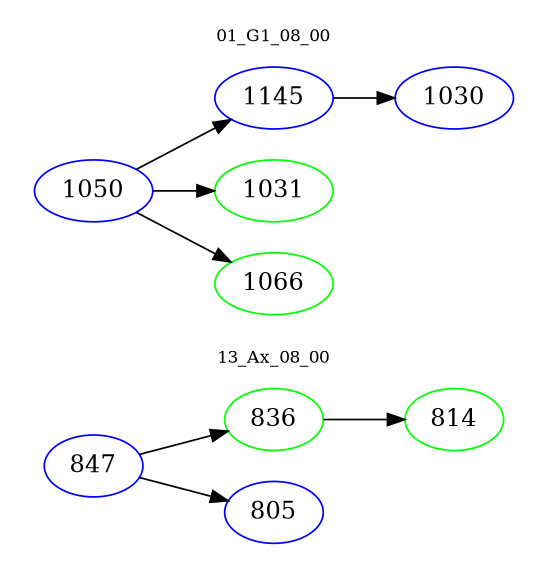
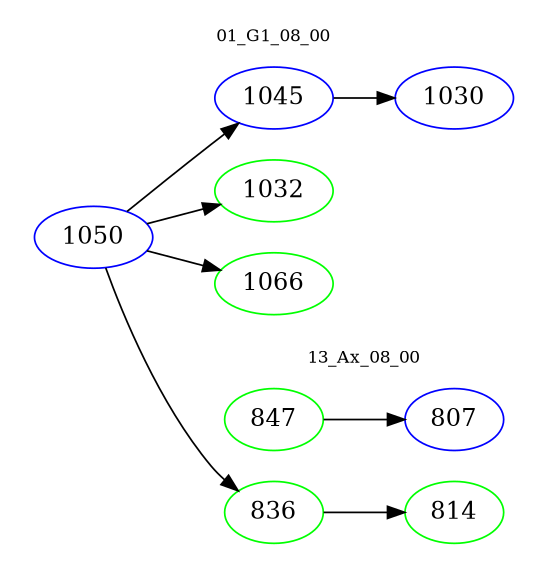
node "1145": label "1145" -> "1045"
node "1031": label "1031" -> "1032"
edge "847" -> "836": now "1050" -> "836"
node "847": color blue -> green
node "805": label "805" -> "807"
